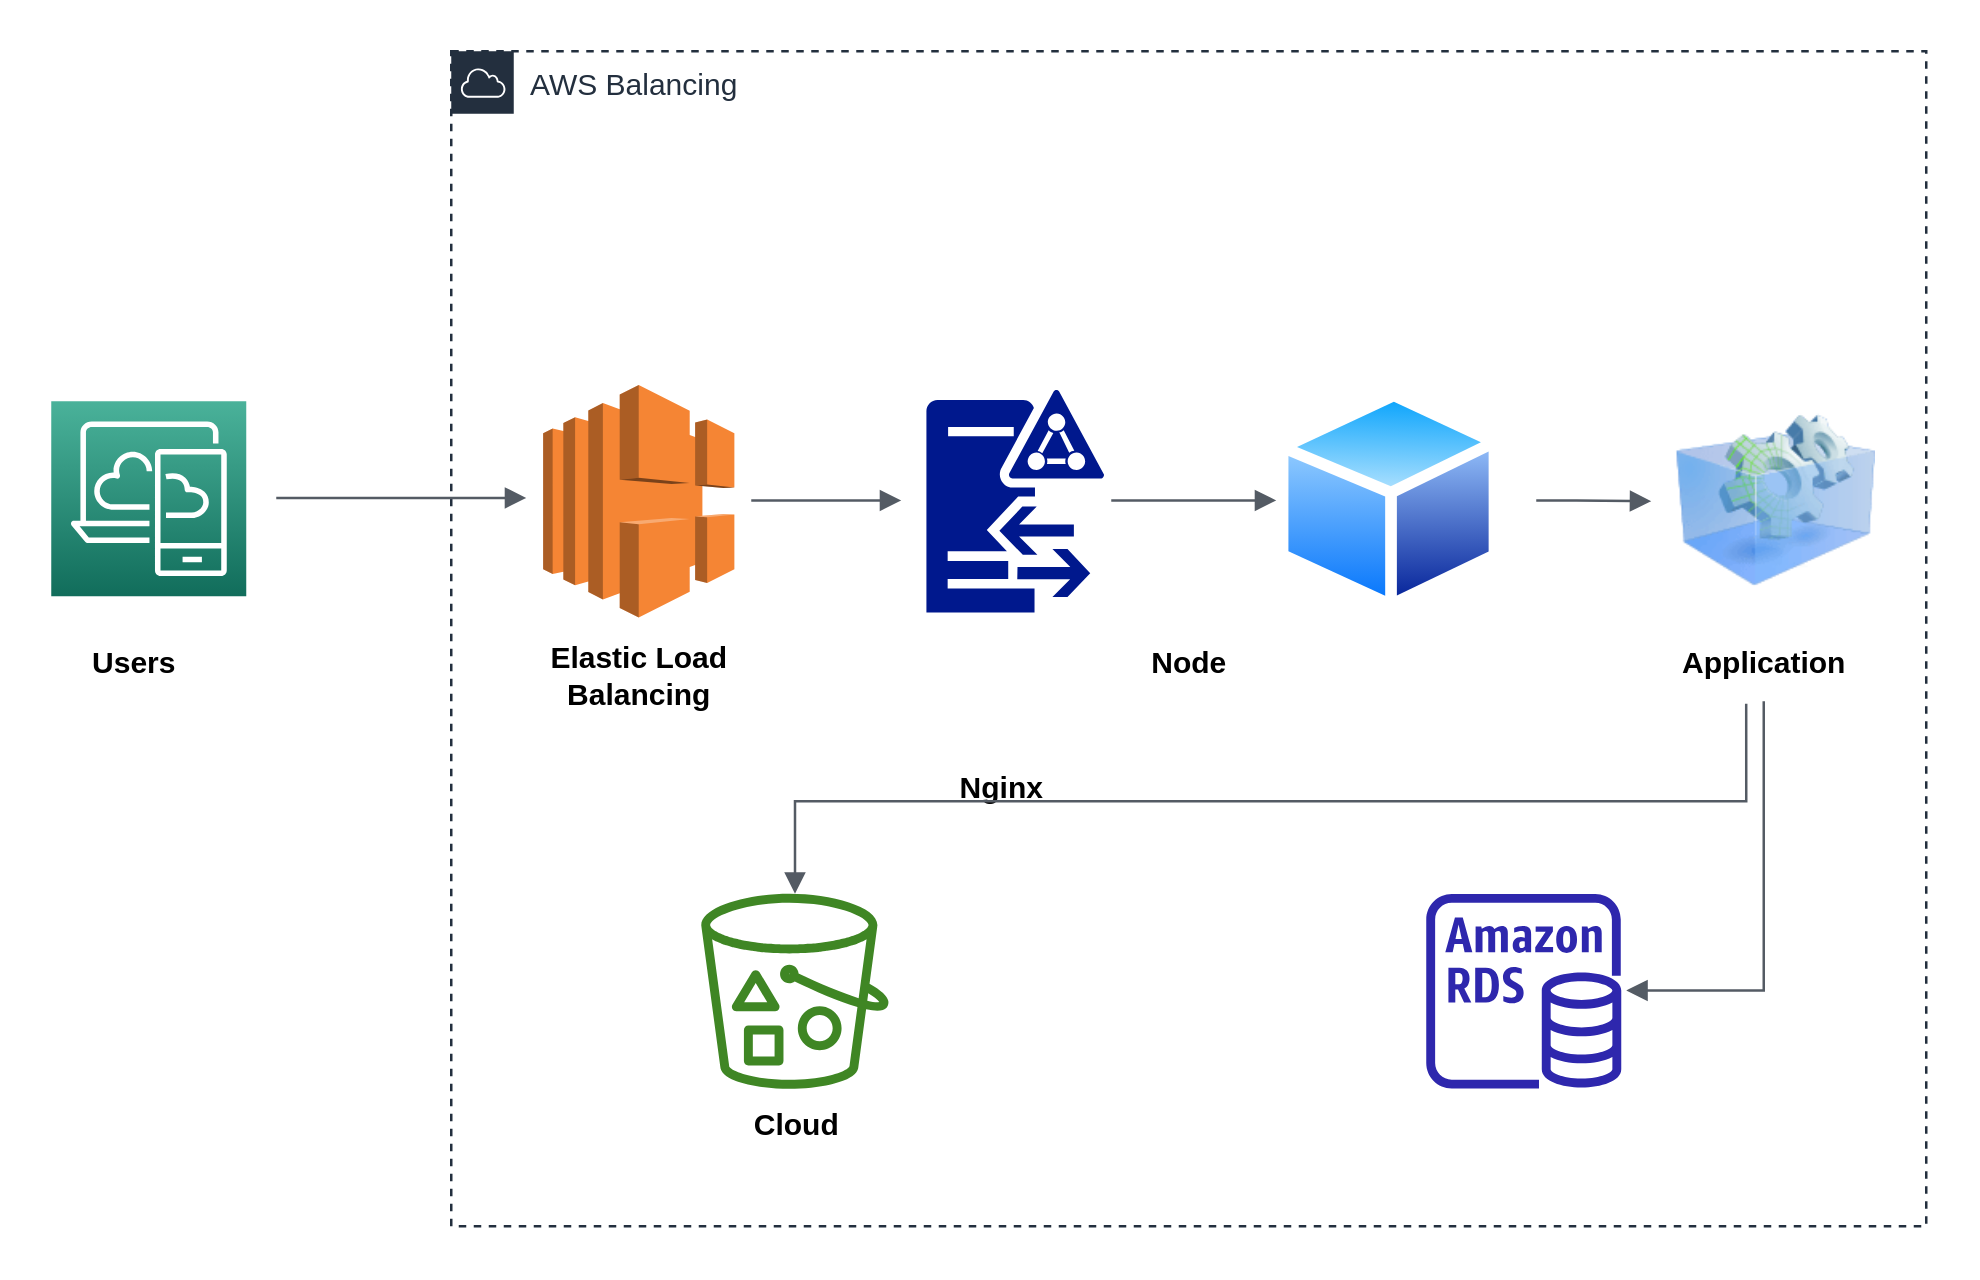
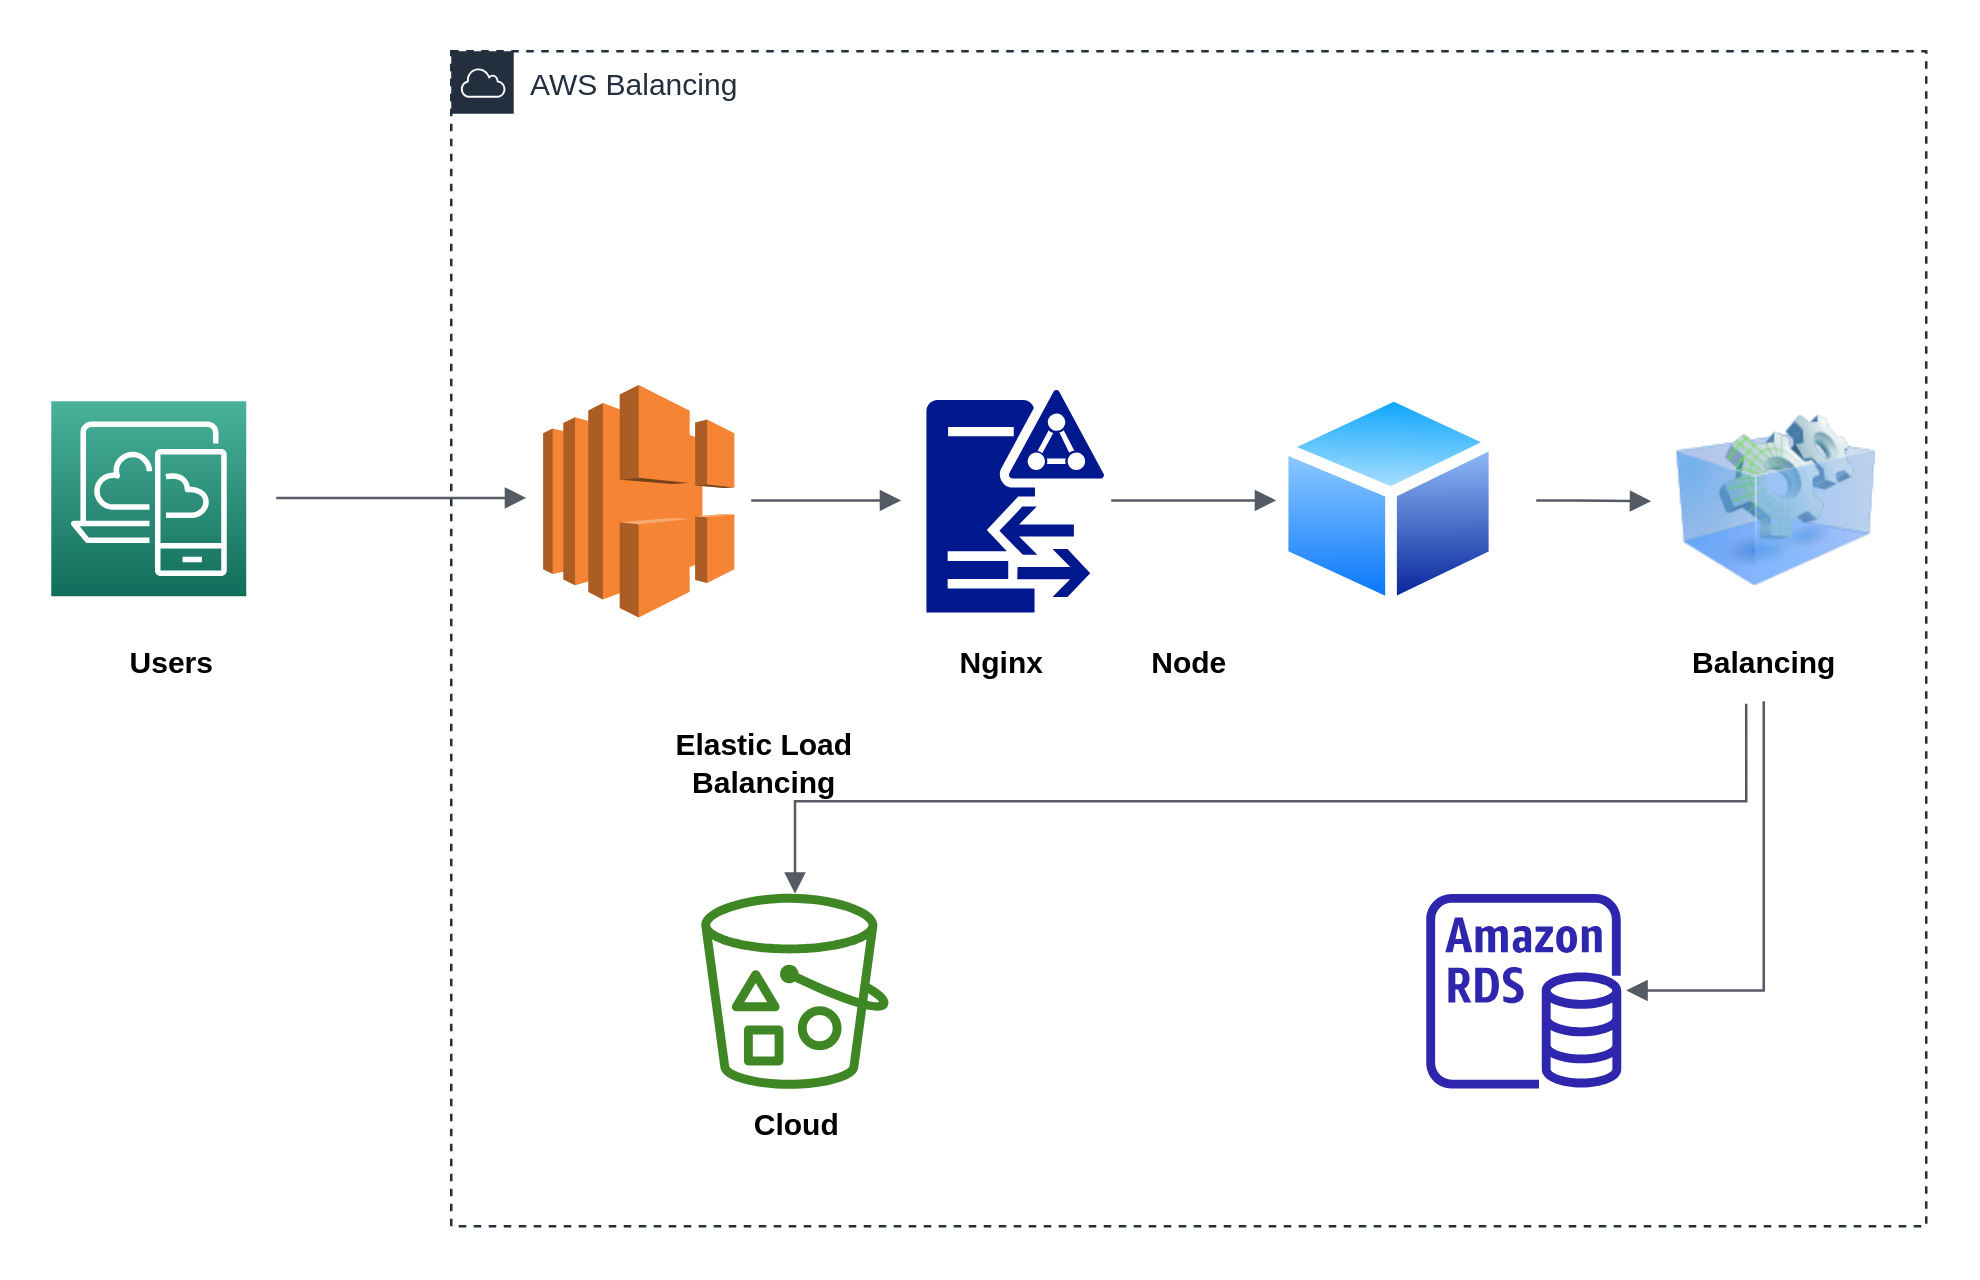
node "Users": moved (134, 664) -> (171, 664)
node "Application": label "Application" -> "Balancing"
node "Elastic Load Balancing": moved (639, 676) -> (764, 764)
node "Nginx": moved (1001, 789) -> (1001, 664)
